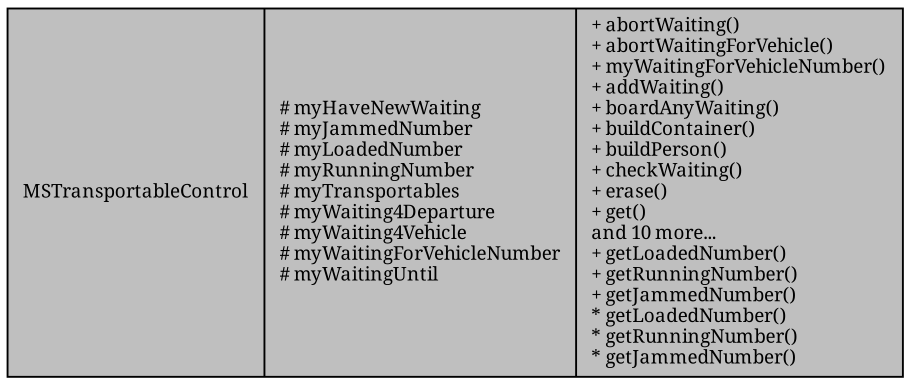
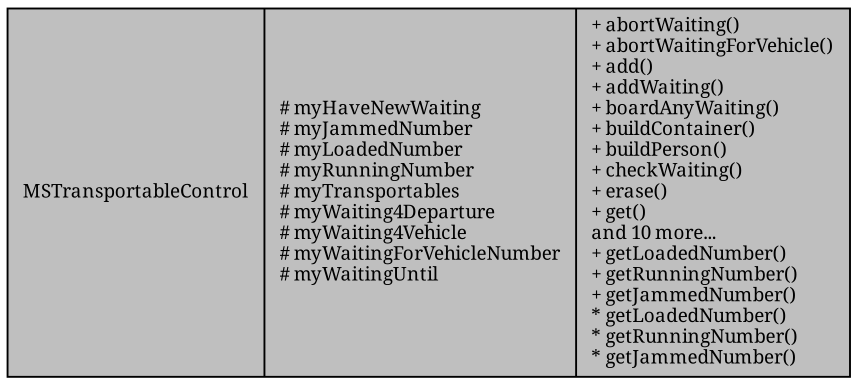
node "MSTransportableControl": text "+ myWaitingForVehicleNumber()" -> "+ add()"
